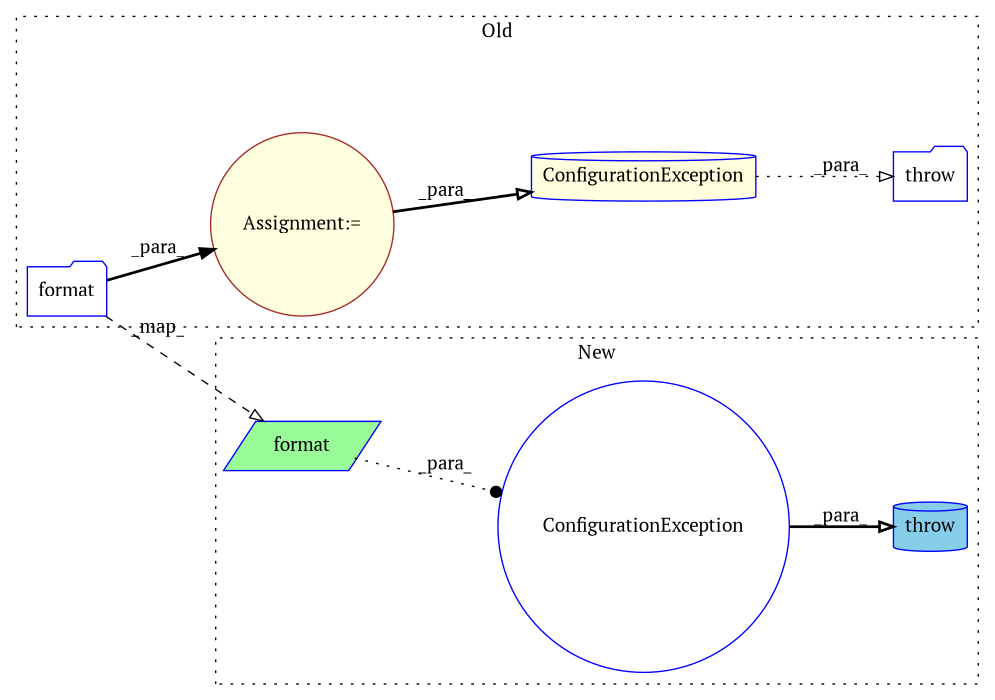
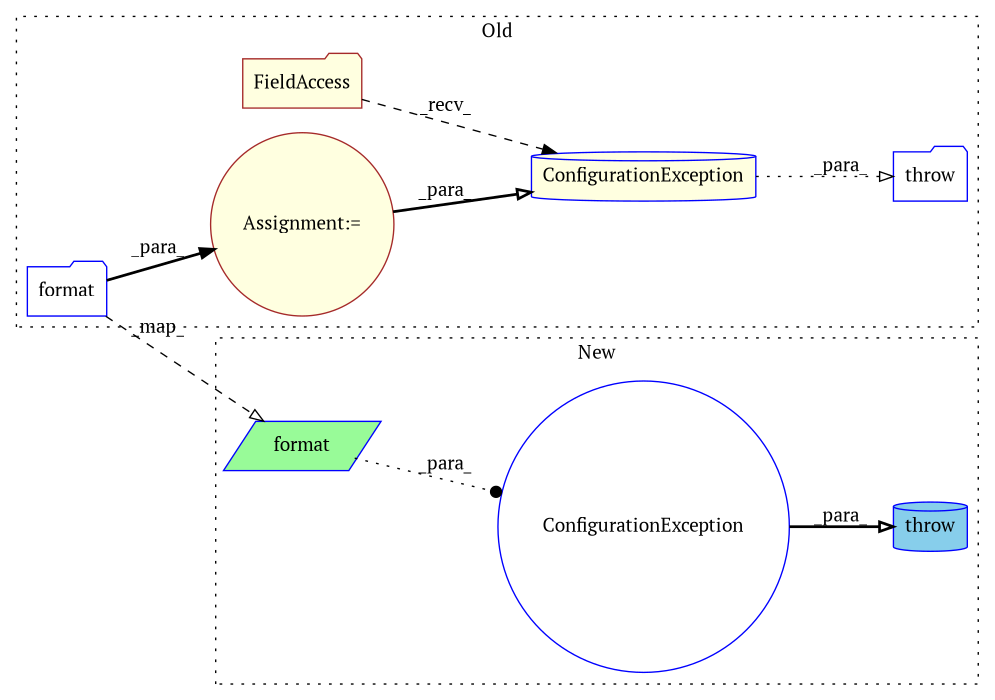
node "FieldAccess": added
